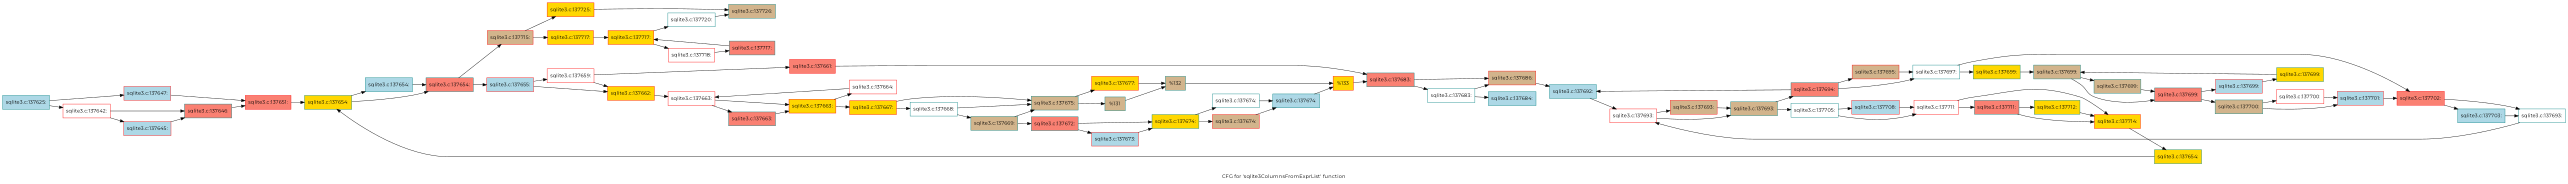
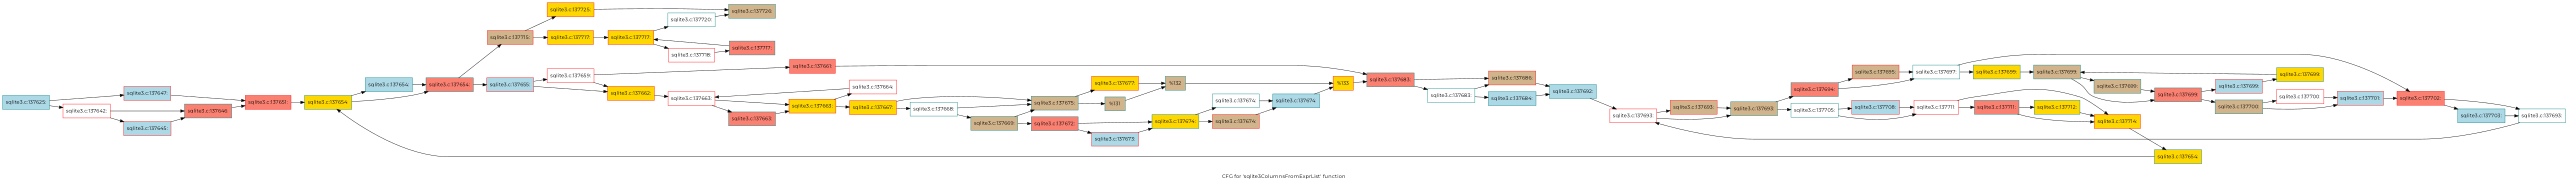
edge "sqlite3.c:137694:" -> "sqlite3.c:137692:": now "sqlite3.c:137684:" -> "sqlite3.c:137692:"
